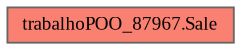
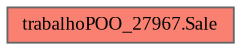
node "trabalhoPOO_87967.Sale": label "trabalhoPOO_87967.Sale" -> "trabalhoPOO_27967.Sale"
